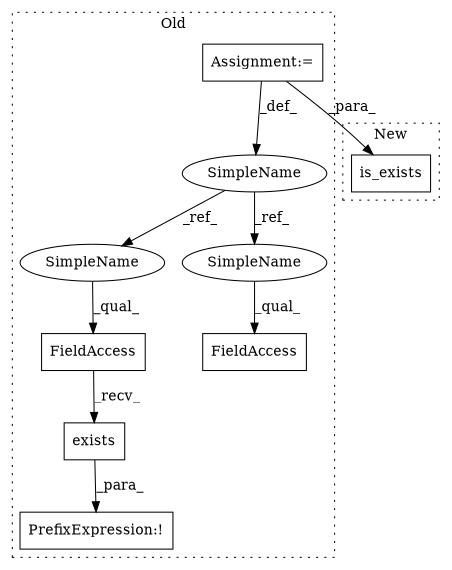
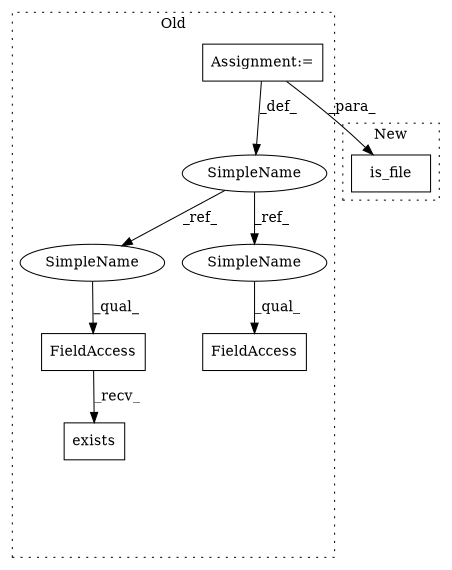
node "is_exists": label "is_exists" -> "is_file"
node "PrefixExpression:!": removed
